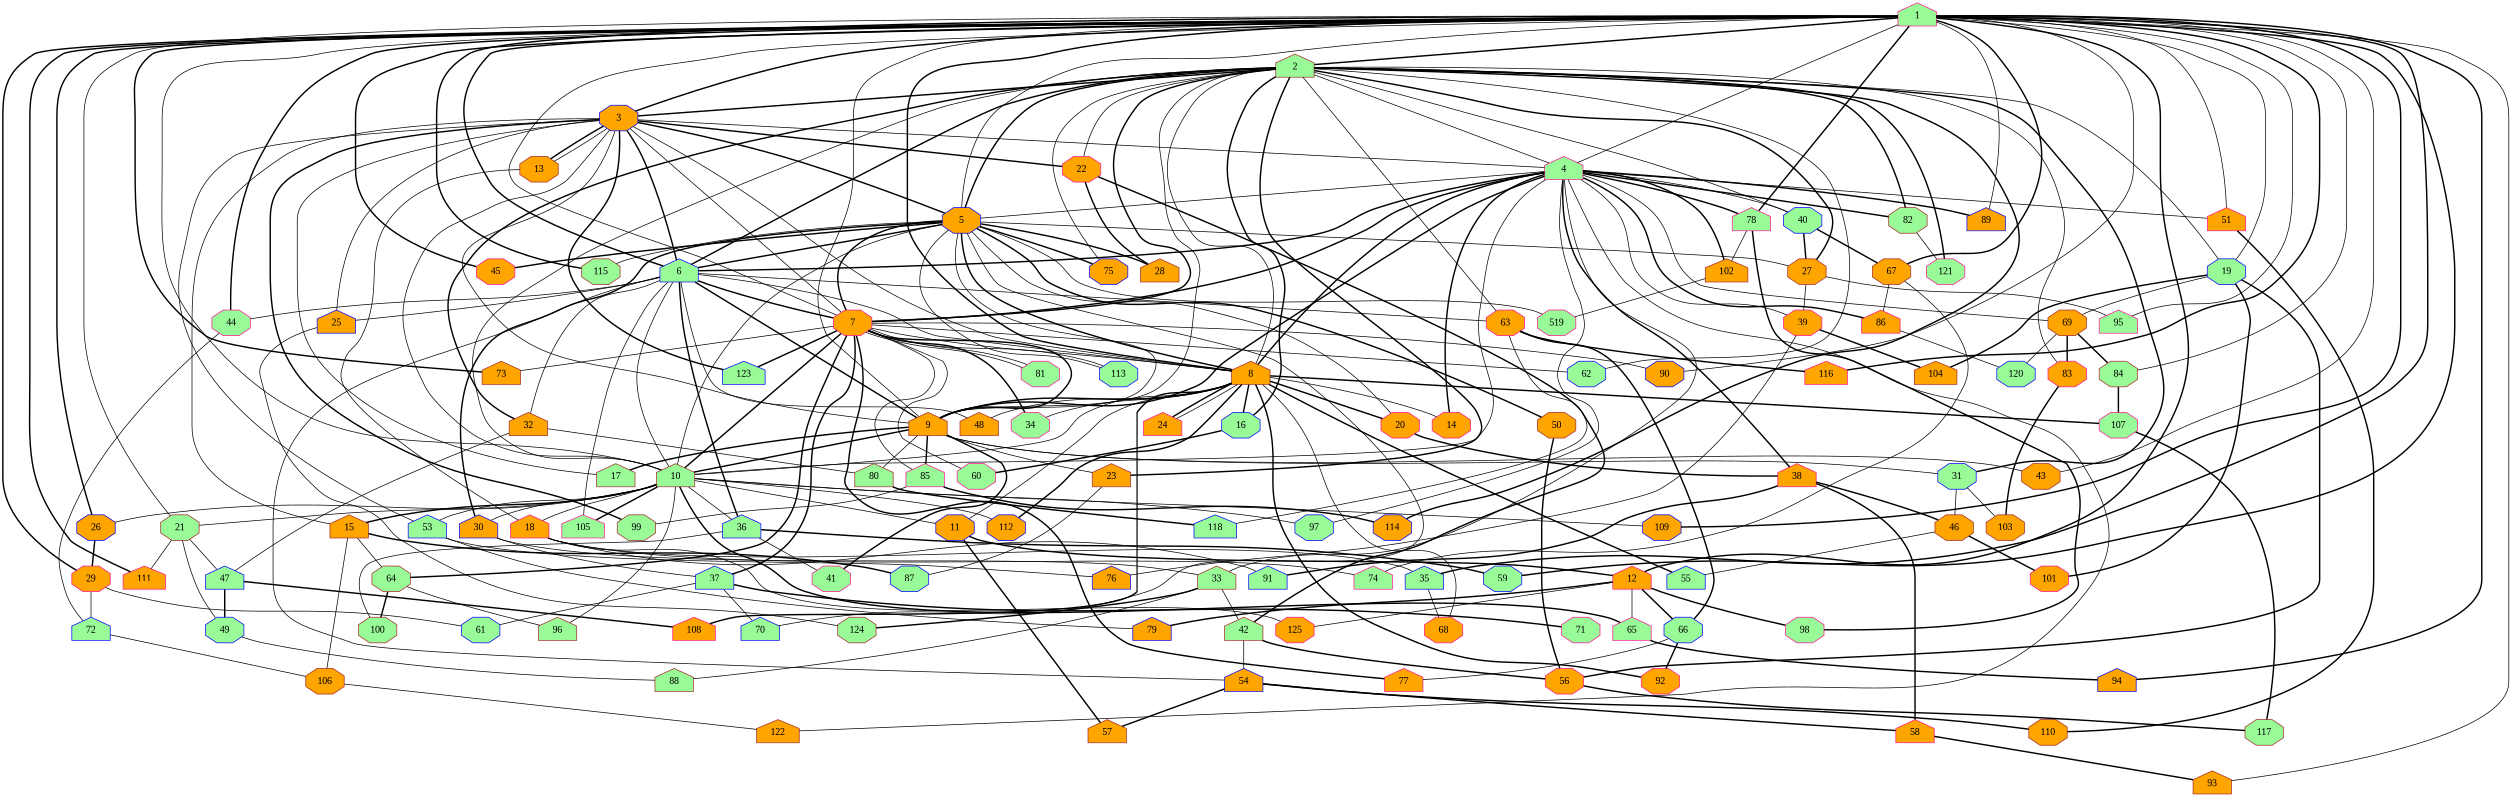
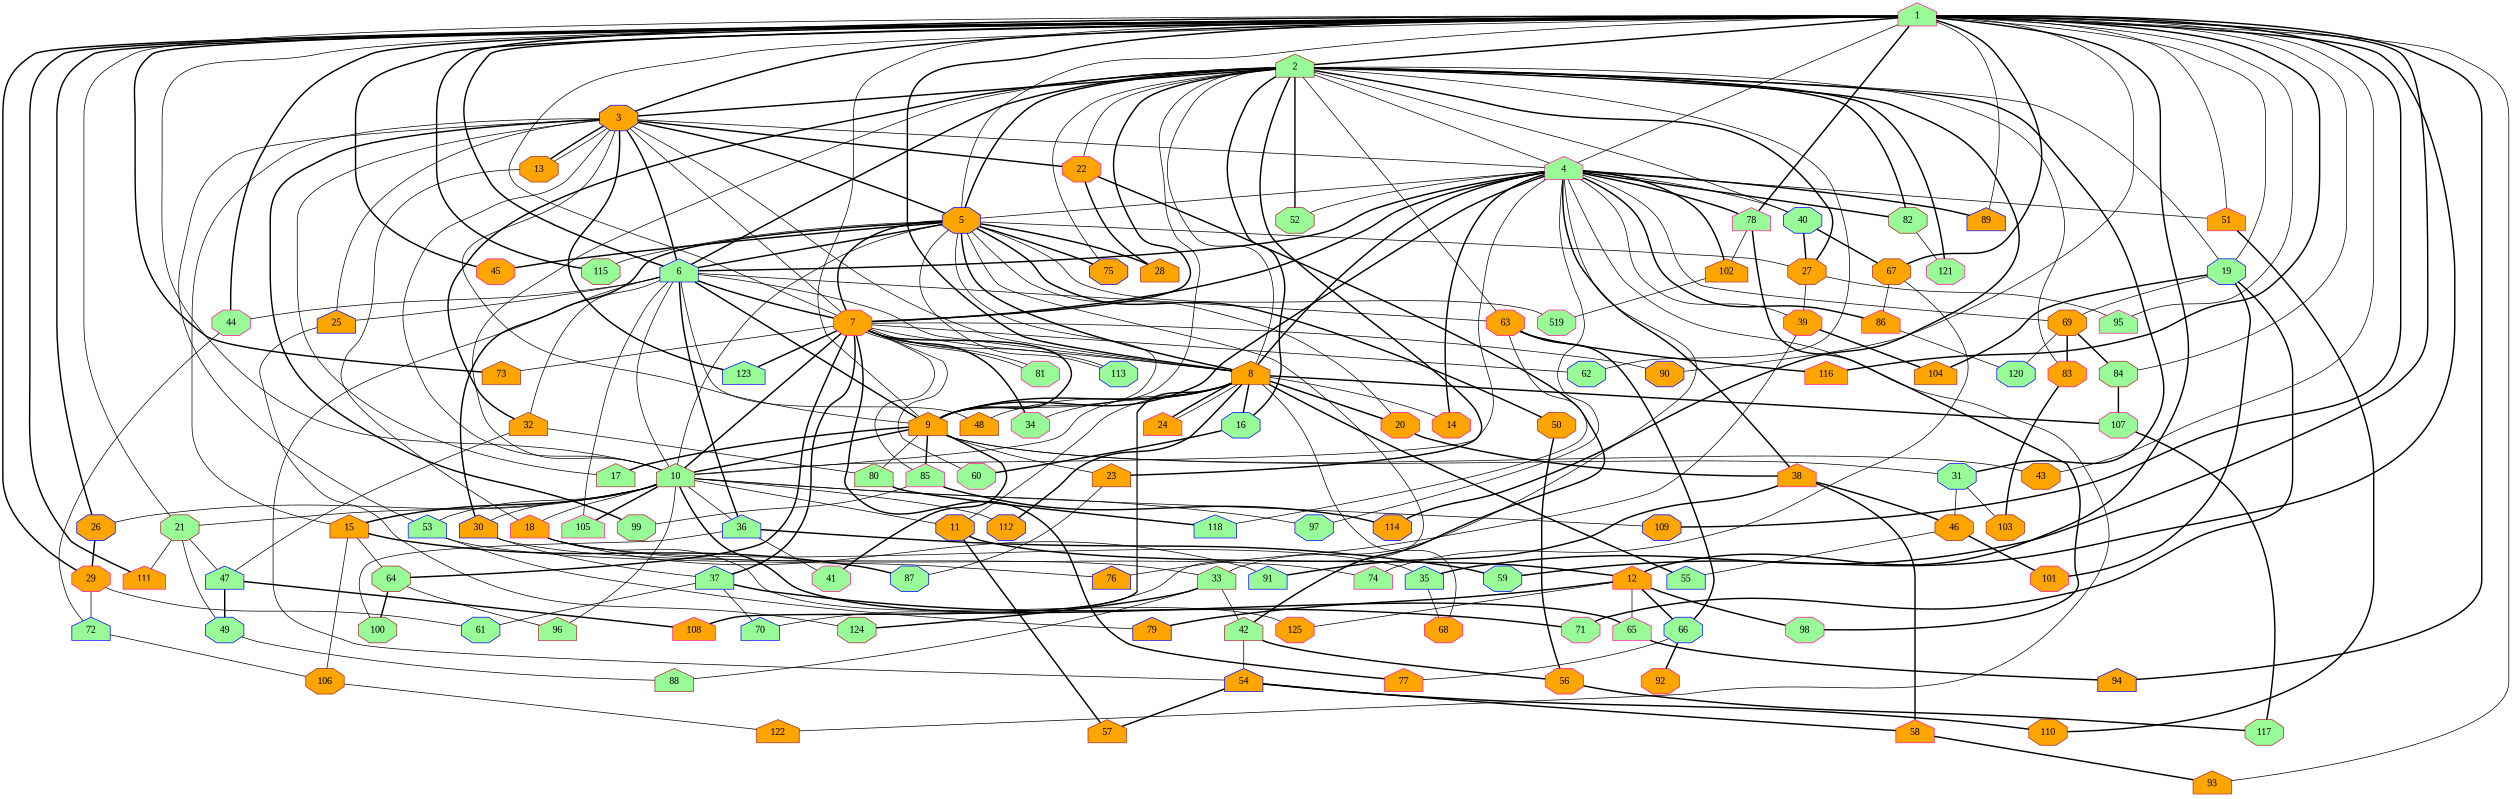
node "52": added
edge "8" -- "92": removed
edge "19" -- "56": now "19" -- "71"
